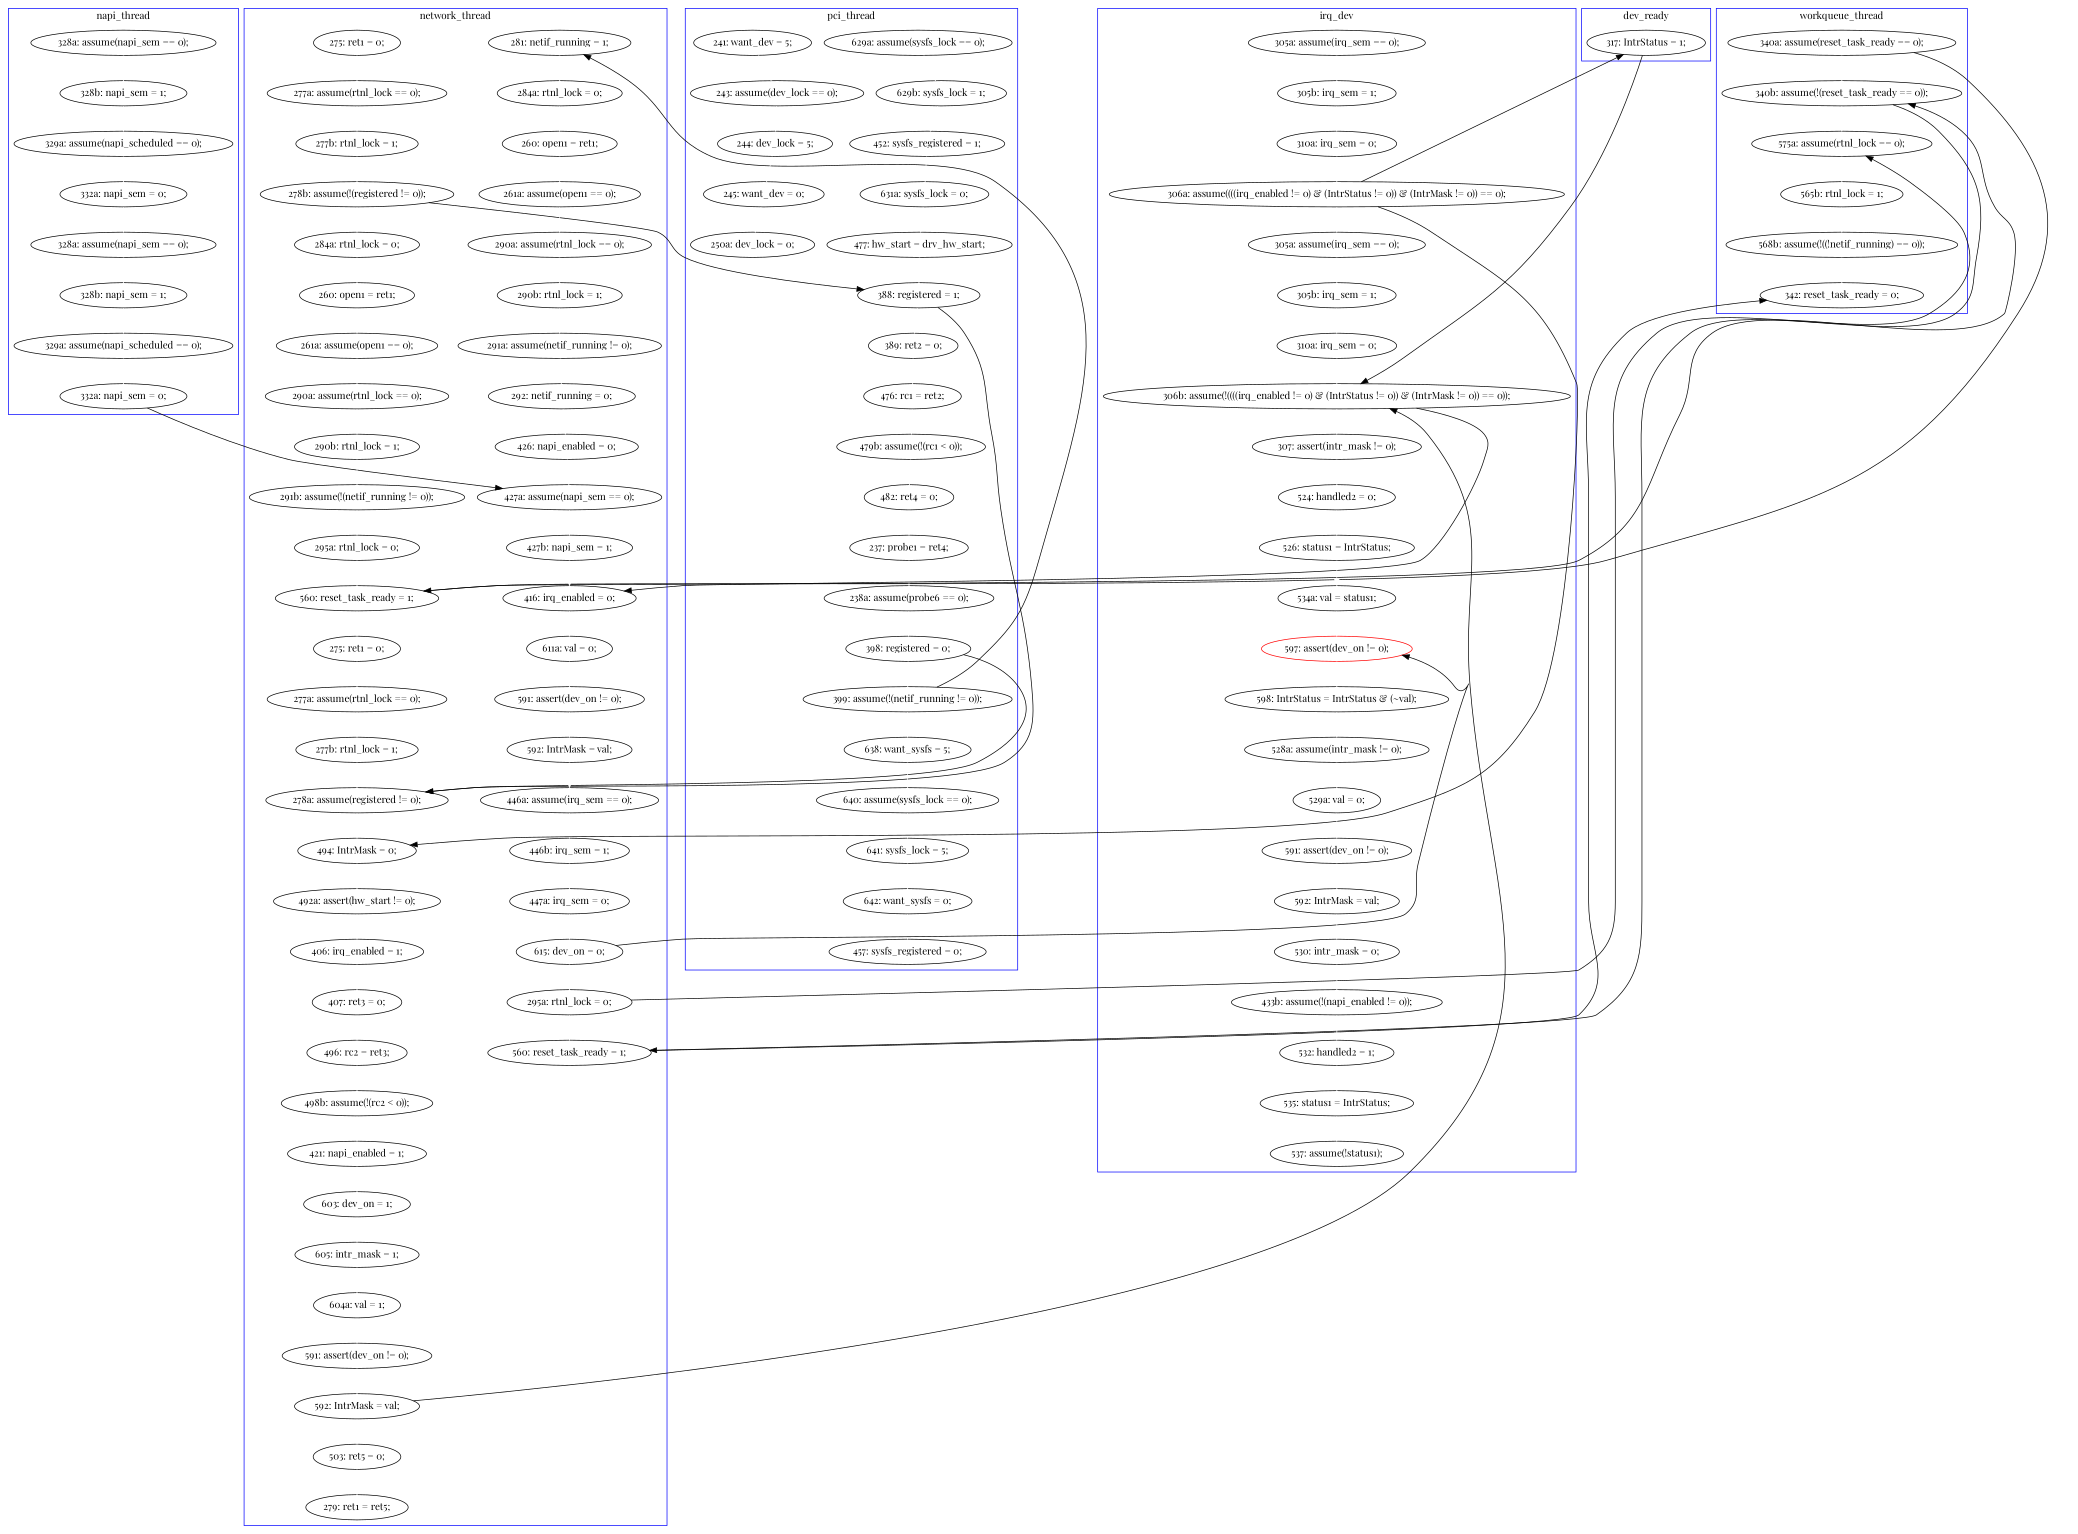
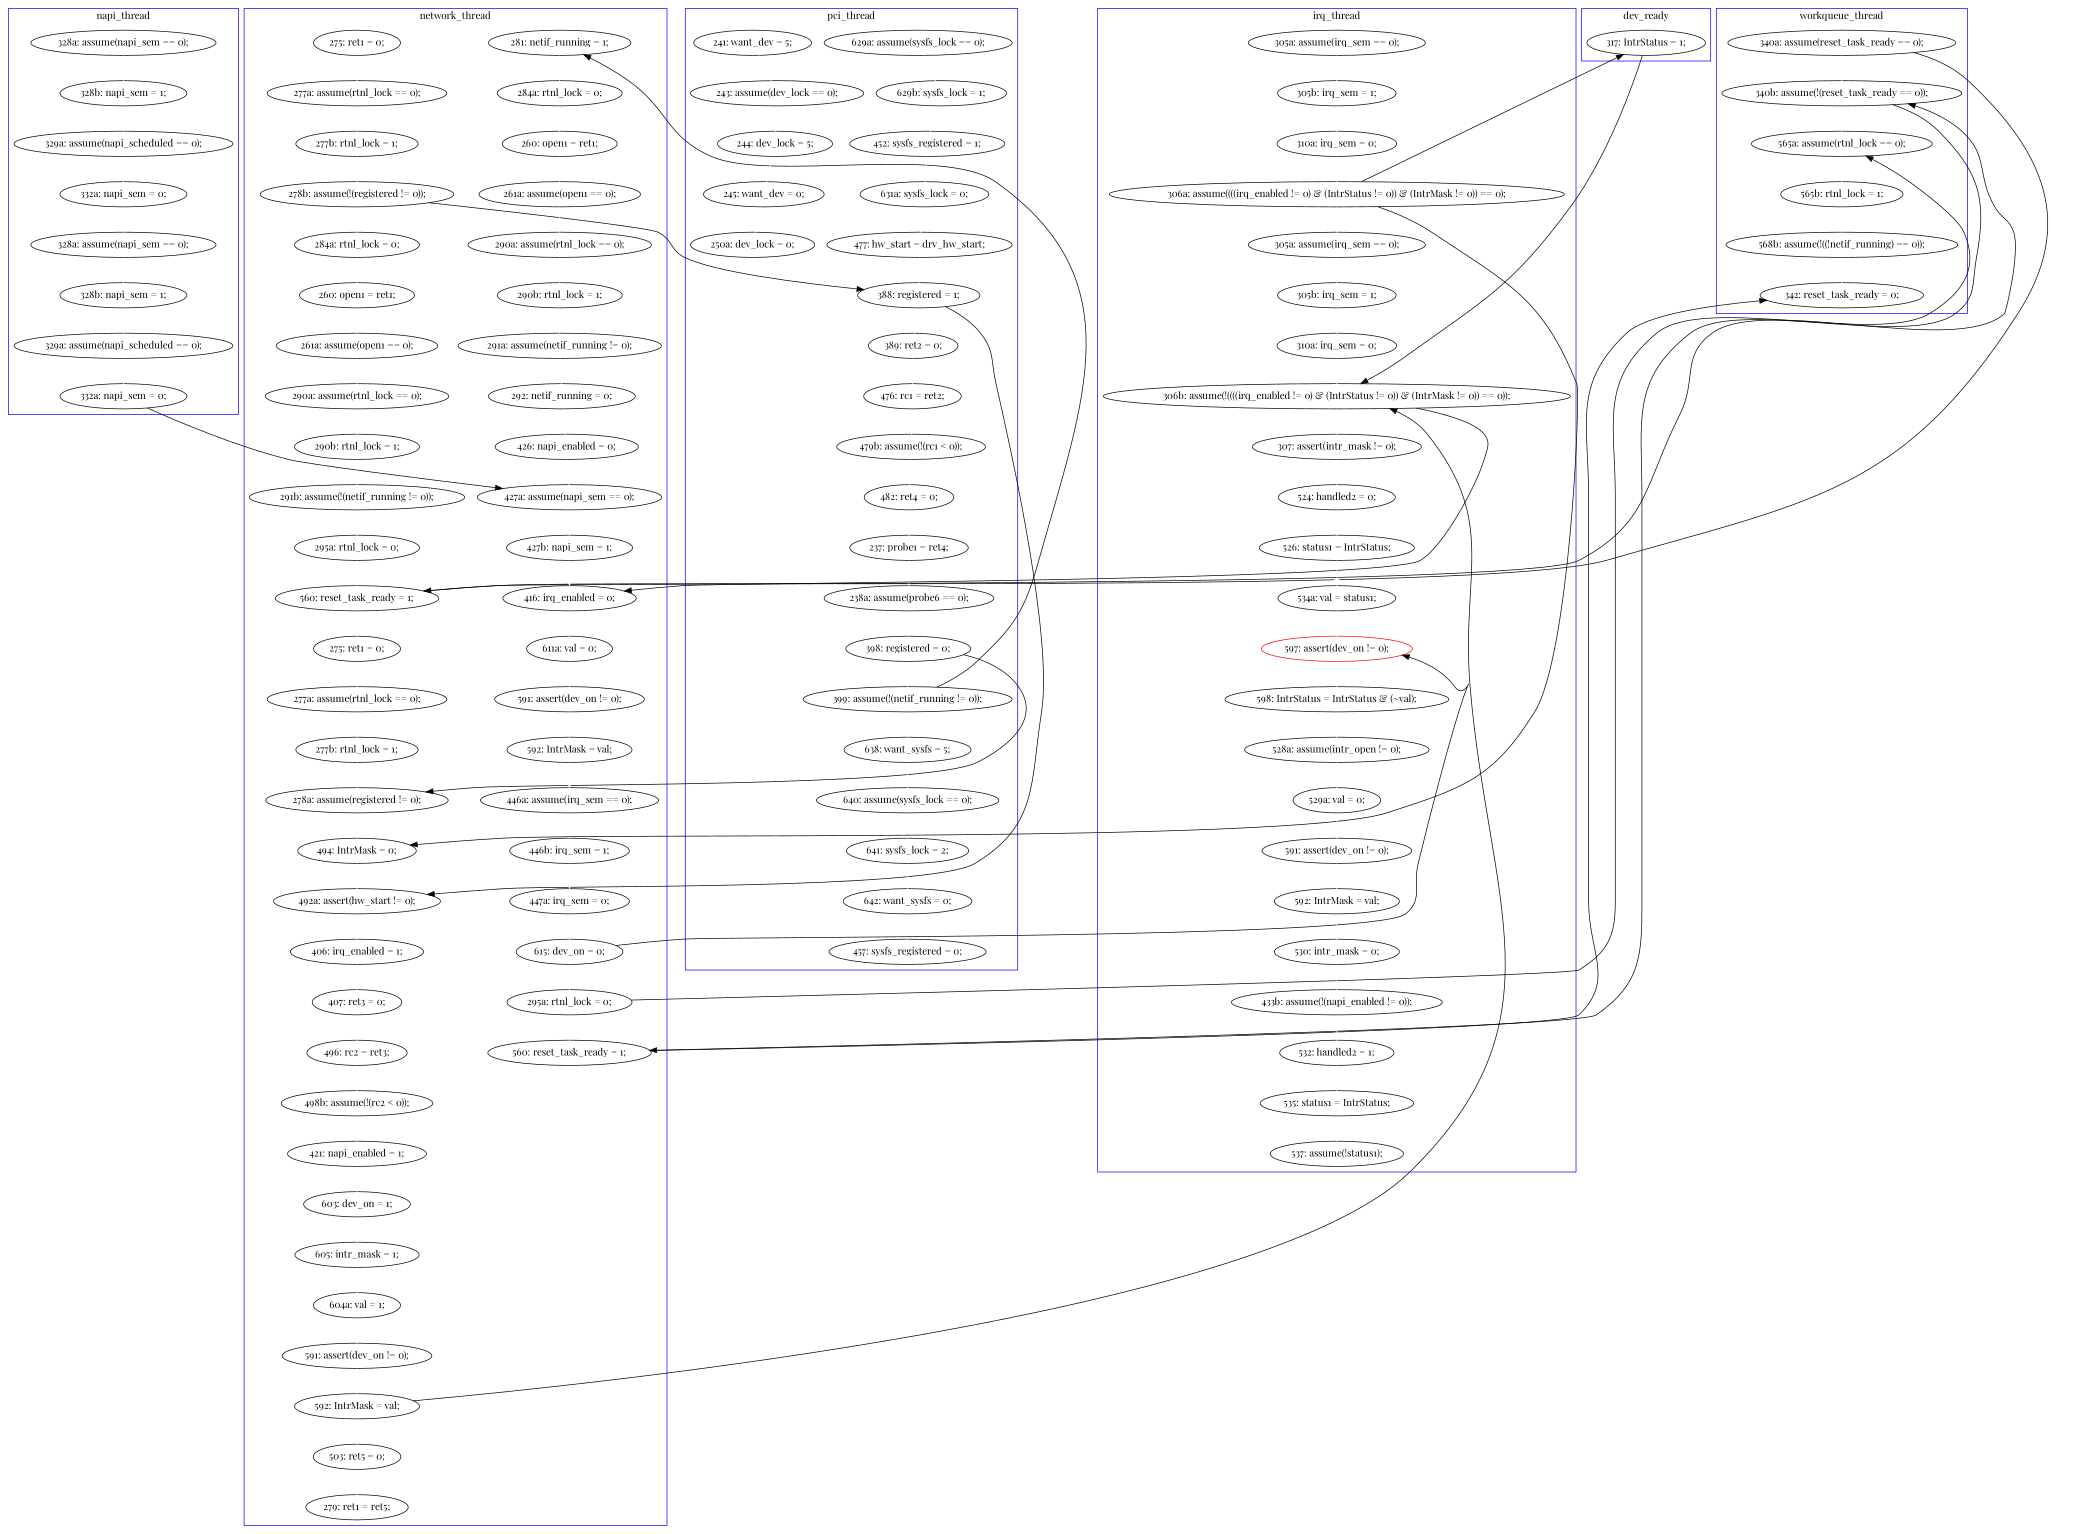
cluster "irq_dev": label "irq_dev" -> "irq_thread"
node "575a: assume(rtnl_lock == 0);": label "575a: assume(rtnl_lock == 0);" -> "565a: assume(rtnl_lock == 0);"
node "528a: assume(intr_mask != 0);": label "528a: assume(intr_mask != 0);" -> "528a: assume(intr_open != 0);"
edge "388: registered = 1;" -> "278a: assume(registered != 0);": now "388: registered = 1;" -> "492a: assert(hw_start != 0);"
node "641: sysfs_lock = 5;": label "641: sysfs_lock = 5;" -> "641: sysfs_lock = 2;"
